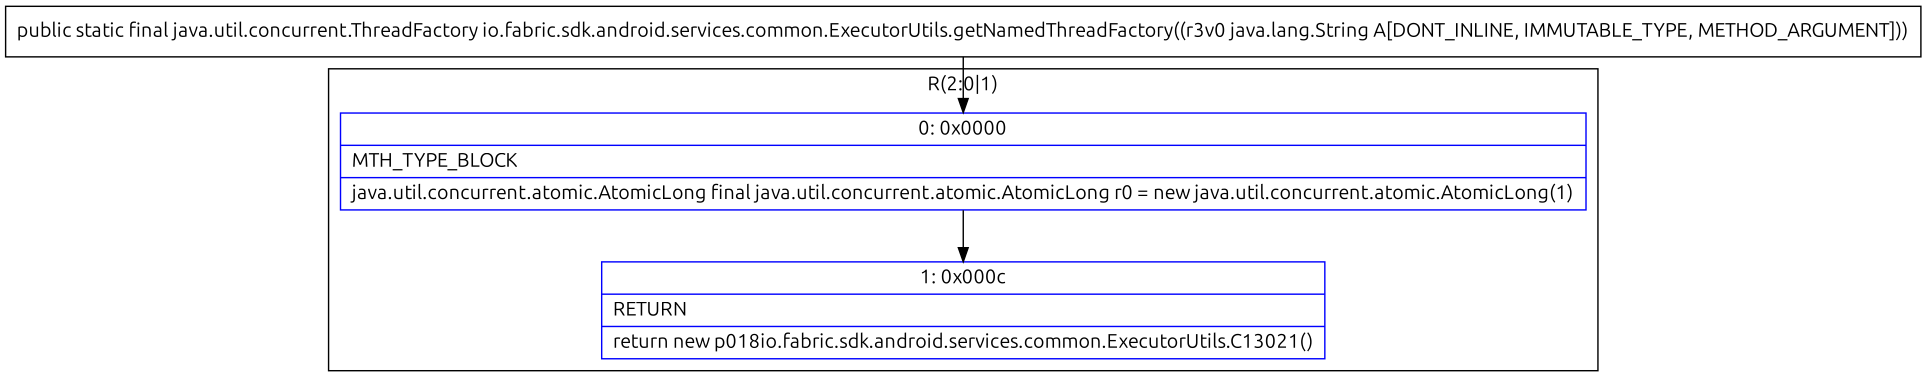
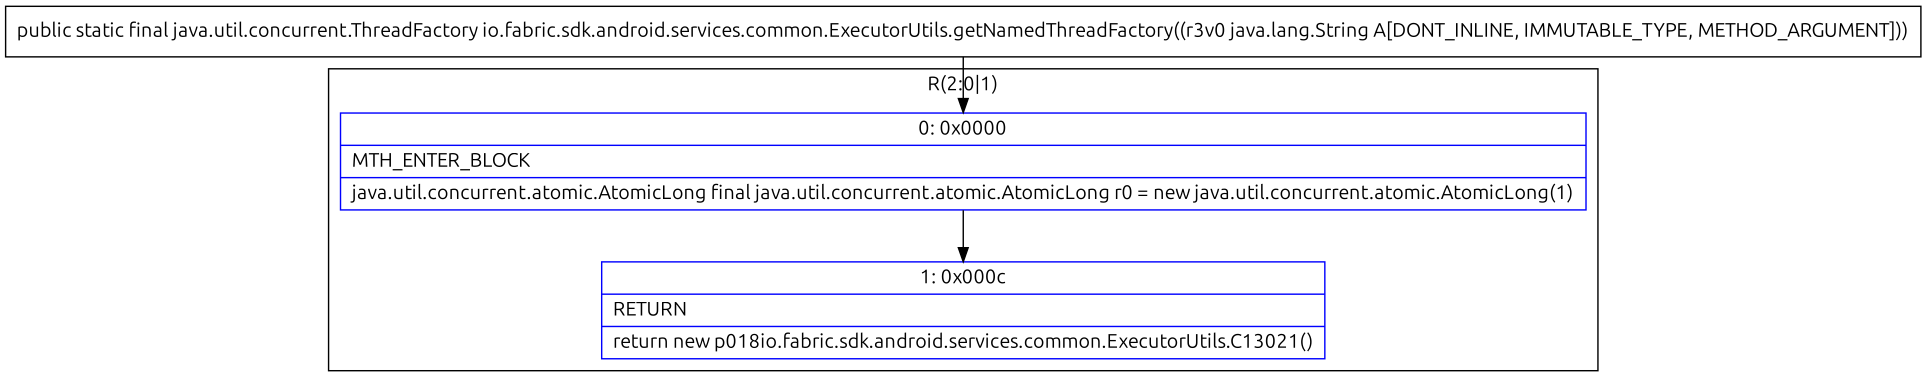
node "0: 0x0000": text "MTH_TYPE_BLOCK" -> "MTH_ENTER_BLOCK"
